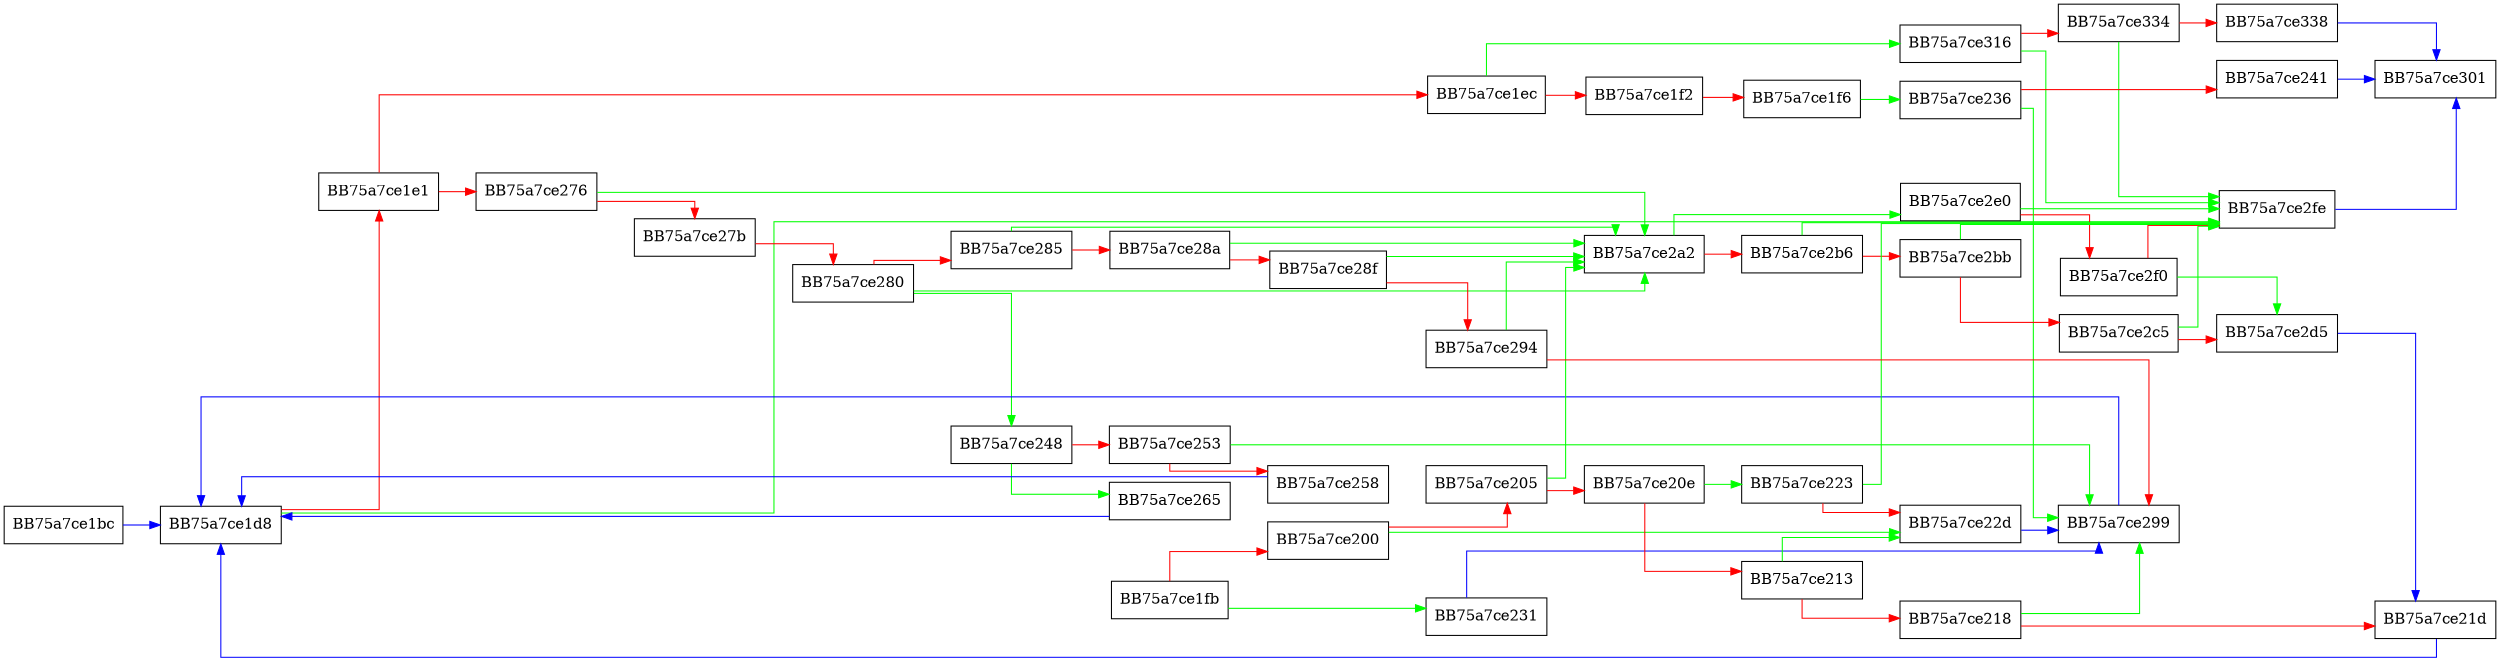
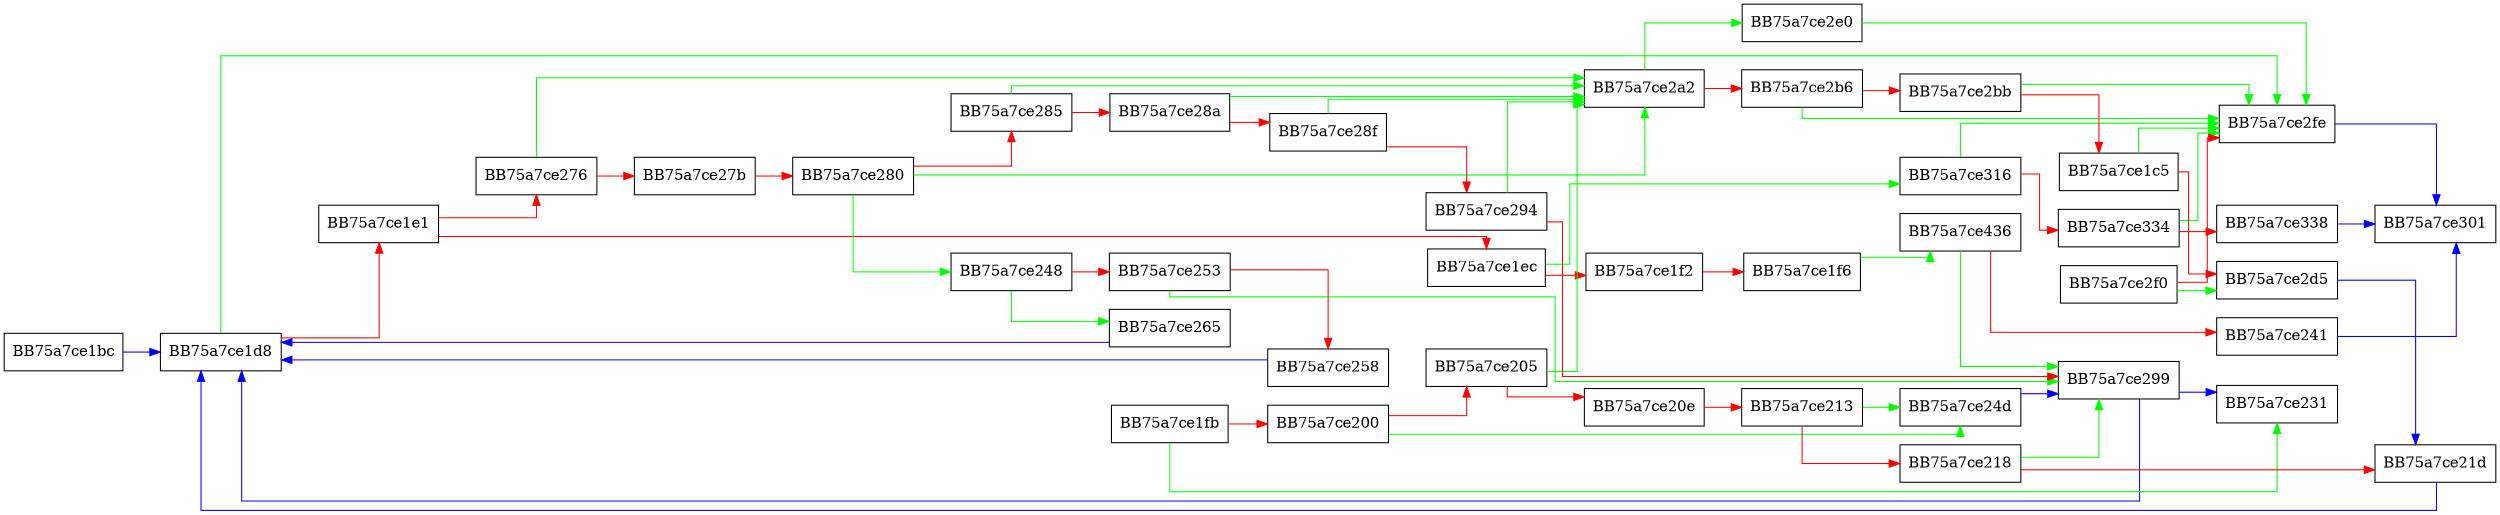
node "BB75a7ce236": label "BB75a7ce236" -> "BB75a7ce436"
edge "BB75a7ce2e0" -> "BB75a7ce2f0": removed
node "BB75a7ce2c5": label "BB75a7ce2c5" -> "BB75a7ce1c5"
node "BB75a7ce223": removed
node "BB75a7ce22d": label "BB75a7ce22d" -> "BB75a7ce24d"
edge "BB75a7ce231" -> "BB75a7ce299": reversed
